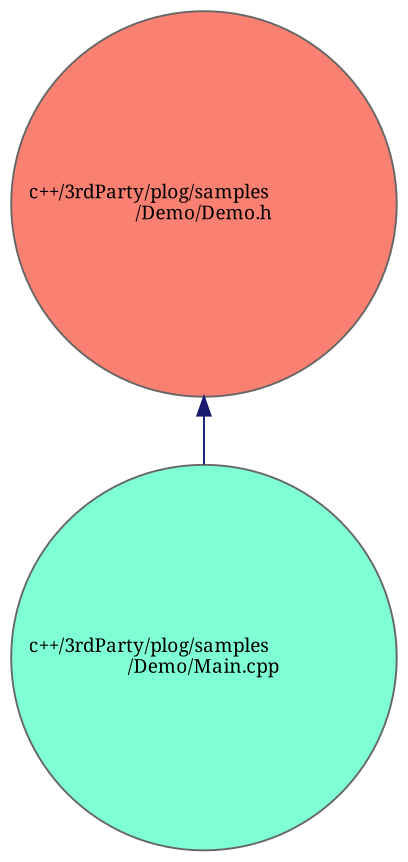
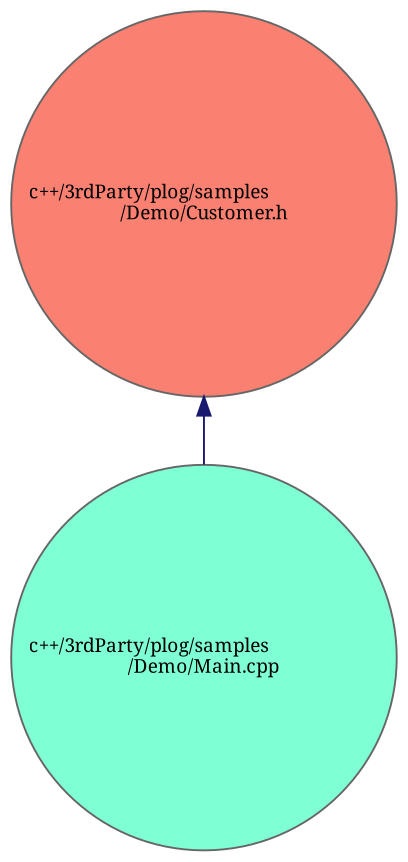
node "c++/3rdParty/plog/samples /Demo/Demo.h": label "c++/3rdParty/plog/samples /Demo/Demo.h" -> "c++/3rdParty/plog/samples /Demo/Customer.h"
